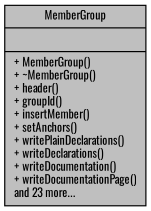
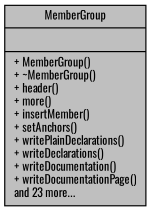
node "MemberGroup": text "+ groupId()" -> "+ more()"
